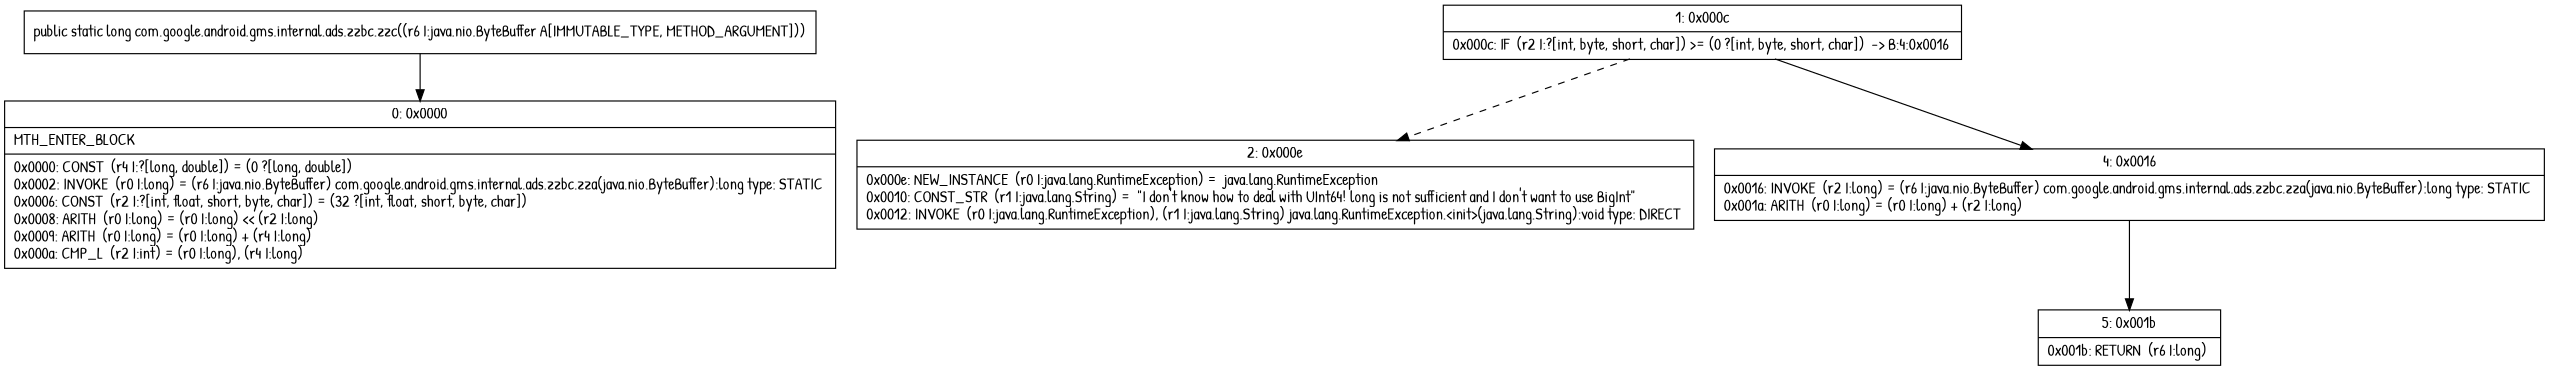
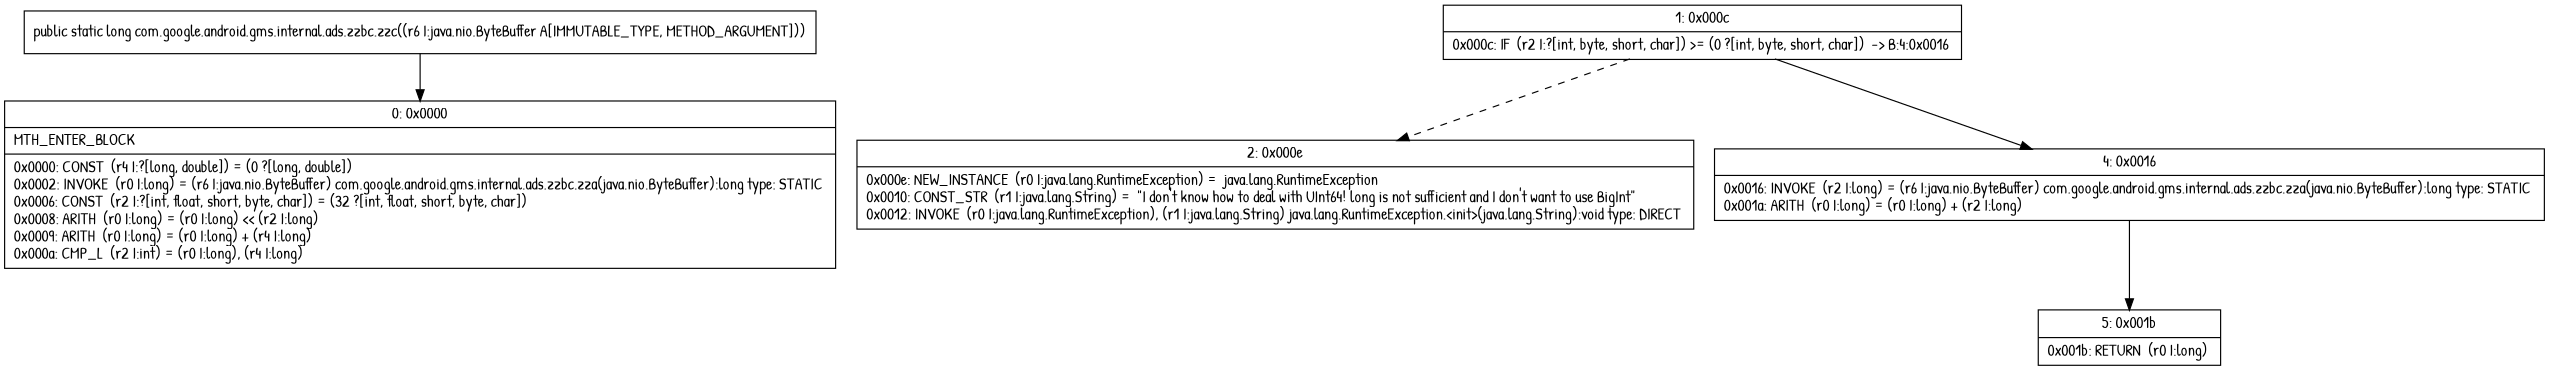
node "5: 0x001b": text "0x001b: RETURN  (r6 I:long)" -> "0x001b: RETURN  (r0 I:long)"
